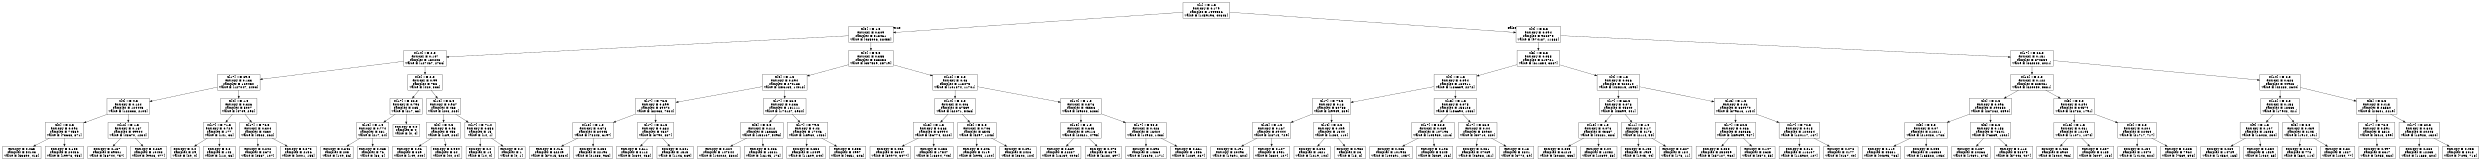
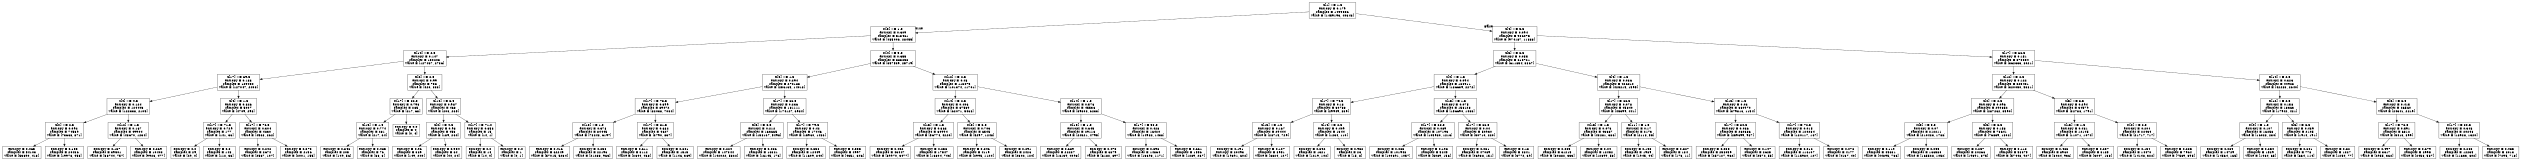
node "entropy = 0.679 samples = 2995 value = [2458, 537]": added
